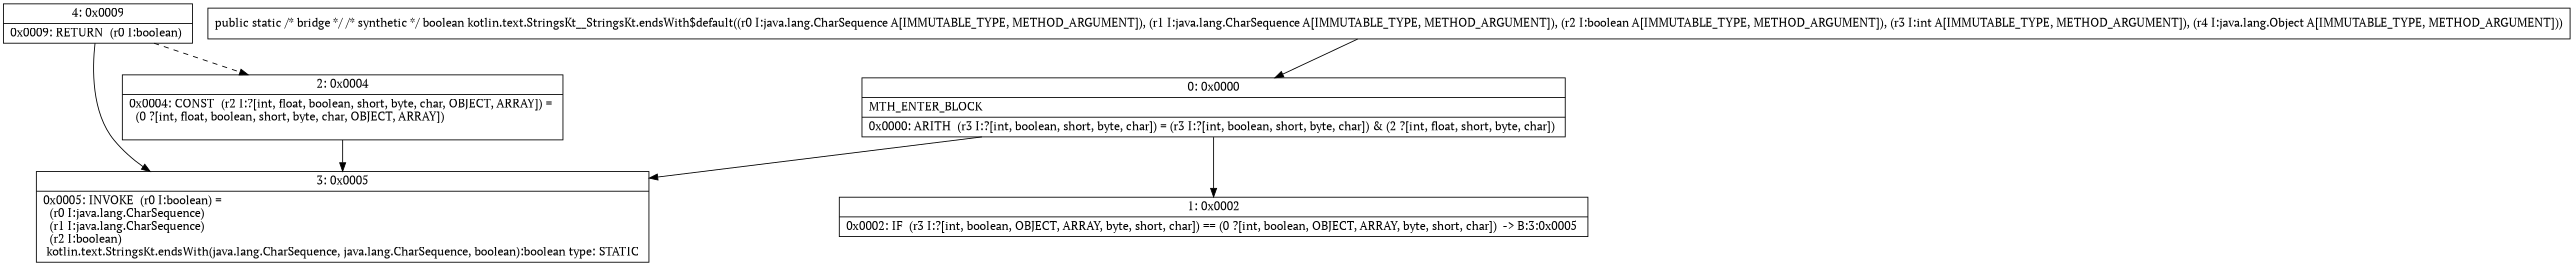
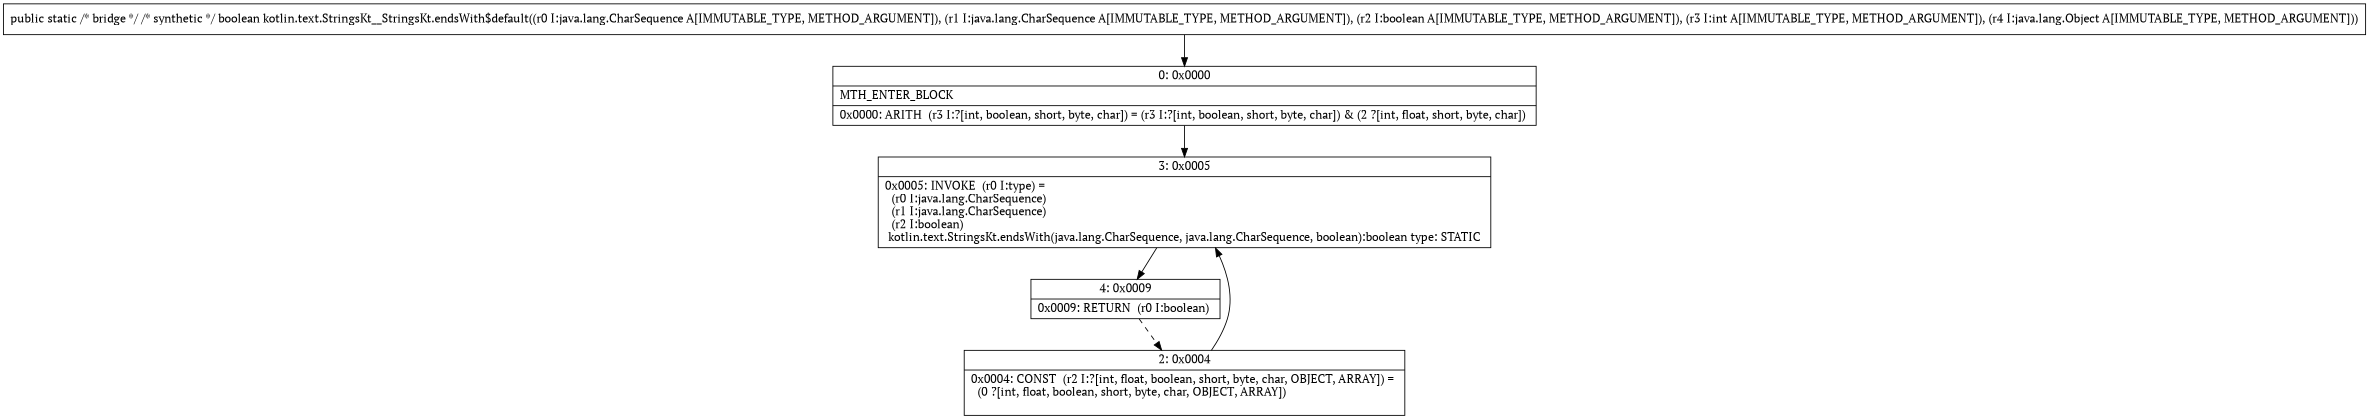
edge "4: 0x0009" -> "3: 0x0005": reversed
node "3: 0x0005": text "0x0005: INVOKE  (r0 I:boolean) =" -> "0x0005: INVOKE  (r0 I:type) ="
node "1: 0x0002": removed
